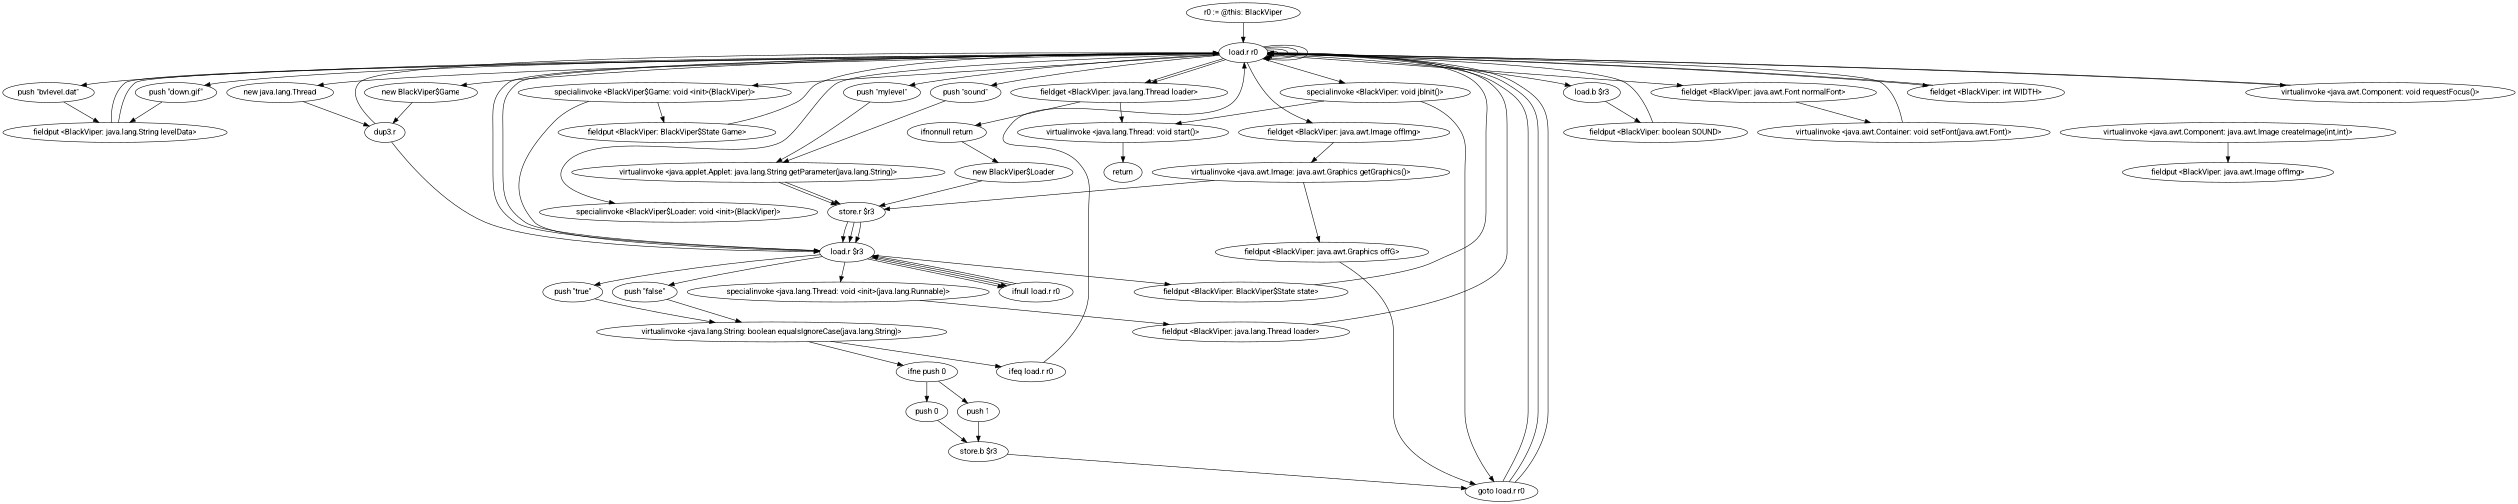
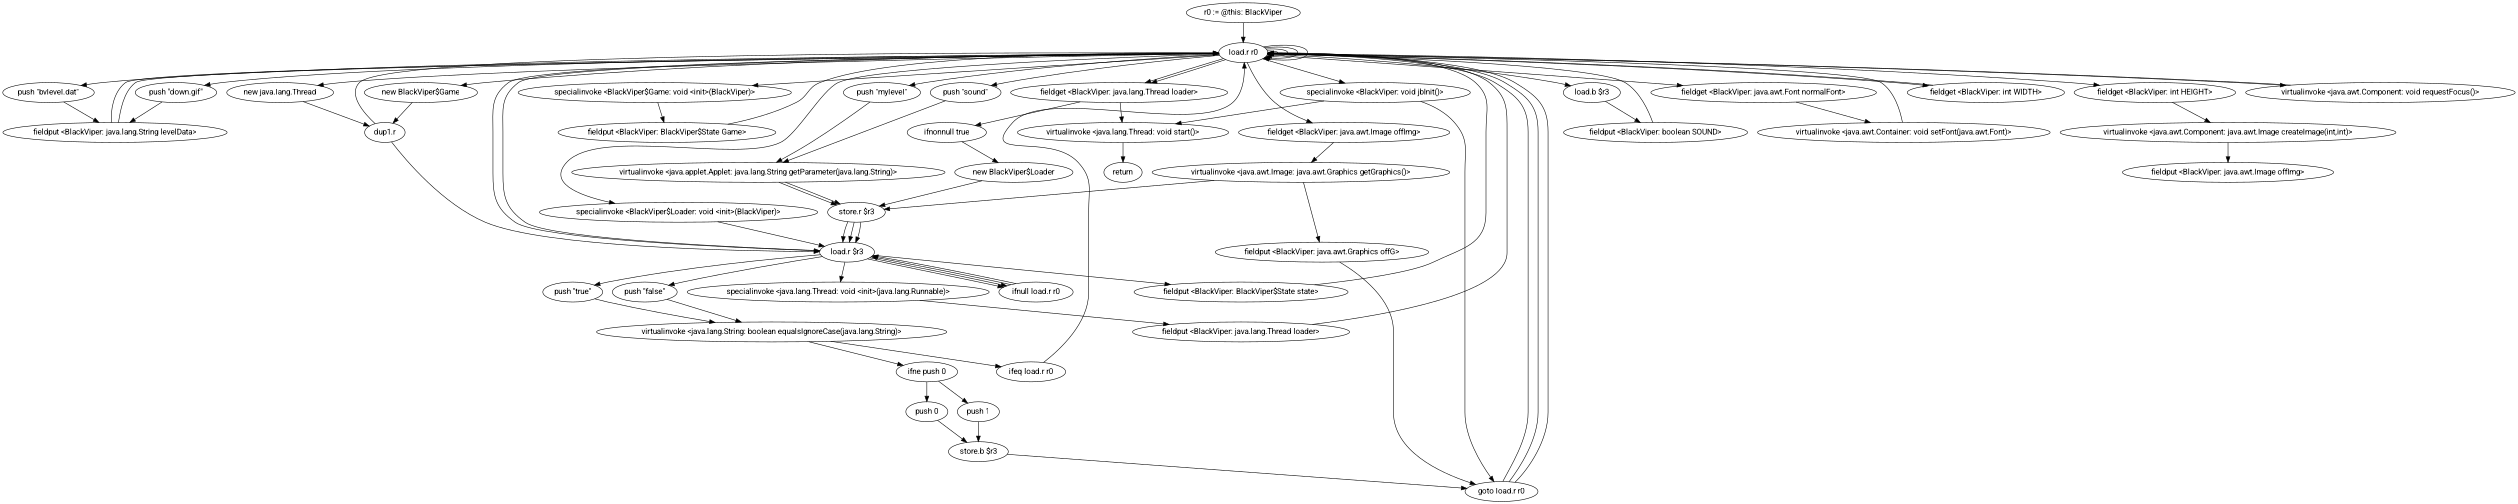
node "fieldget <BlackViper: int HEIGHT>": added
node "dup3.r": label "dup3.r" -> "dup1.r"
node "ifnonnull return": label "ifnonnull return" -> "ifnonnull true"
edge "specialinvoke <BlackViper$Game: void <init>(BlackViper)>" -> "load.r $r3": now "specialinvoke <BlackViper$Loader: void <init>(BlackViper)>" -> "load.r $r3"
